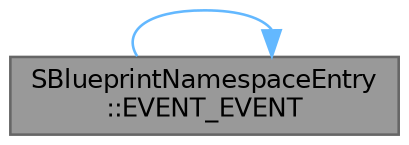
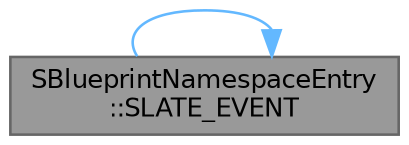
node "SBlueprintNamespaceEntry ::EVENT_EVENT": label "SBlueprintNamespaceEntry ::EVENT_EVENT" -> "SBlueprintNamespaceEntry ::SLATE_EVENT"
